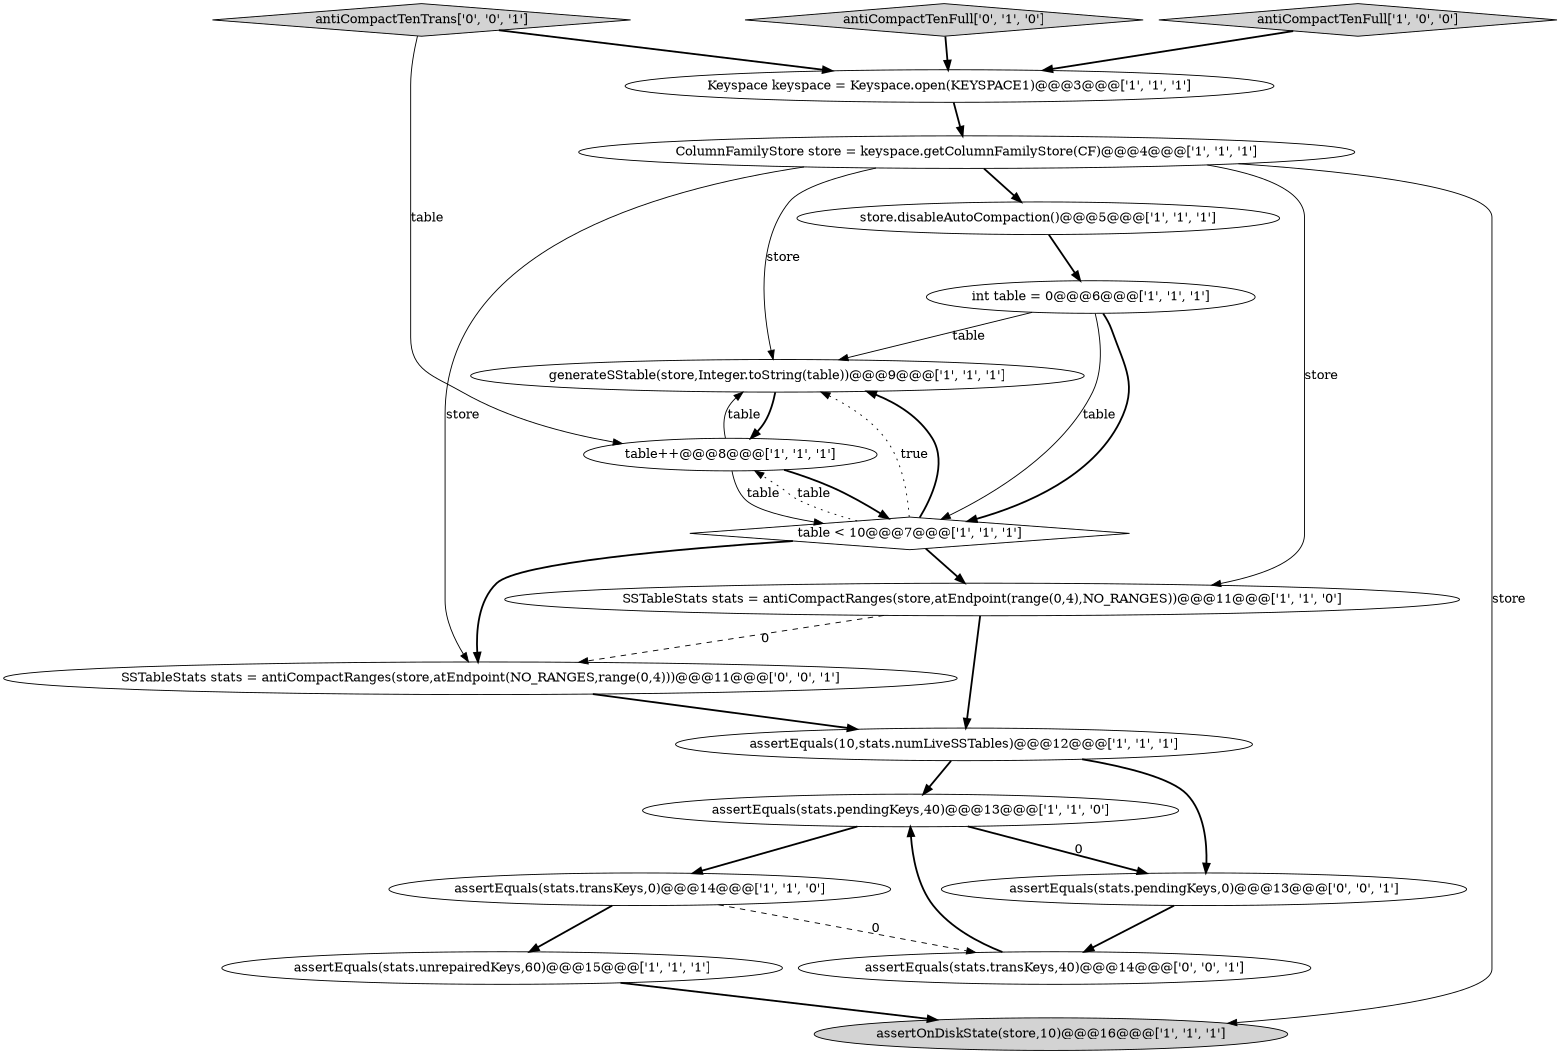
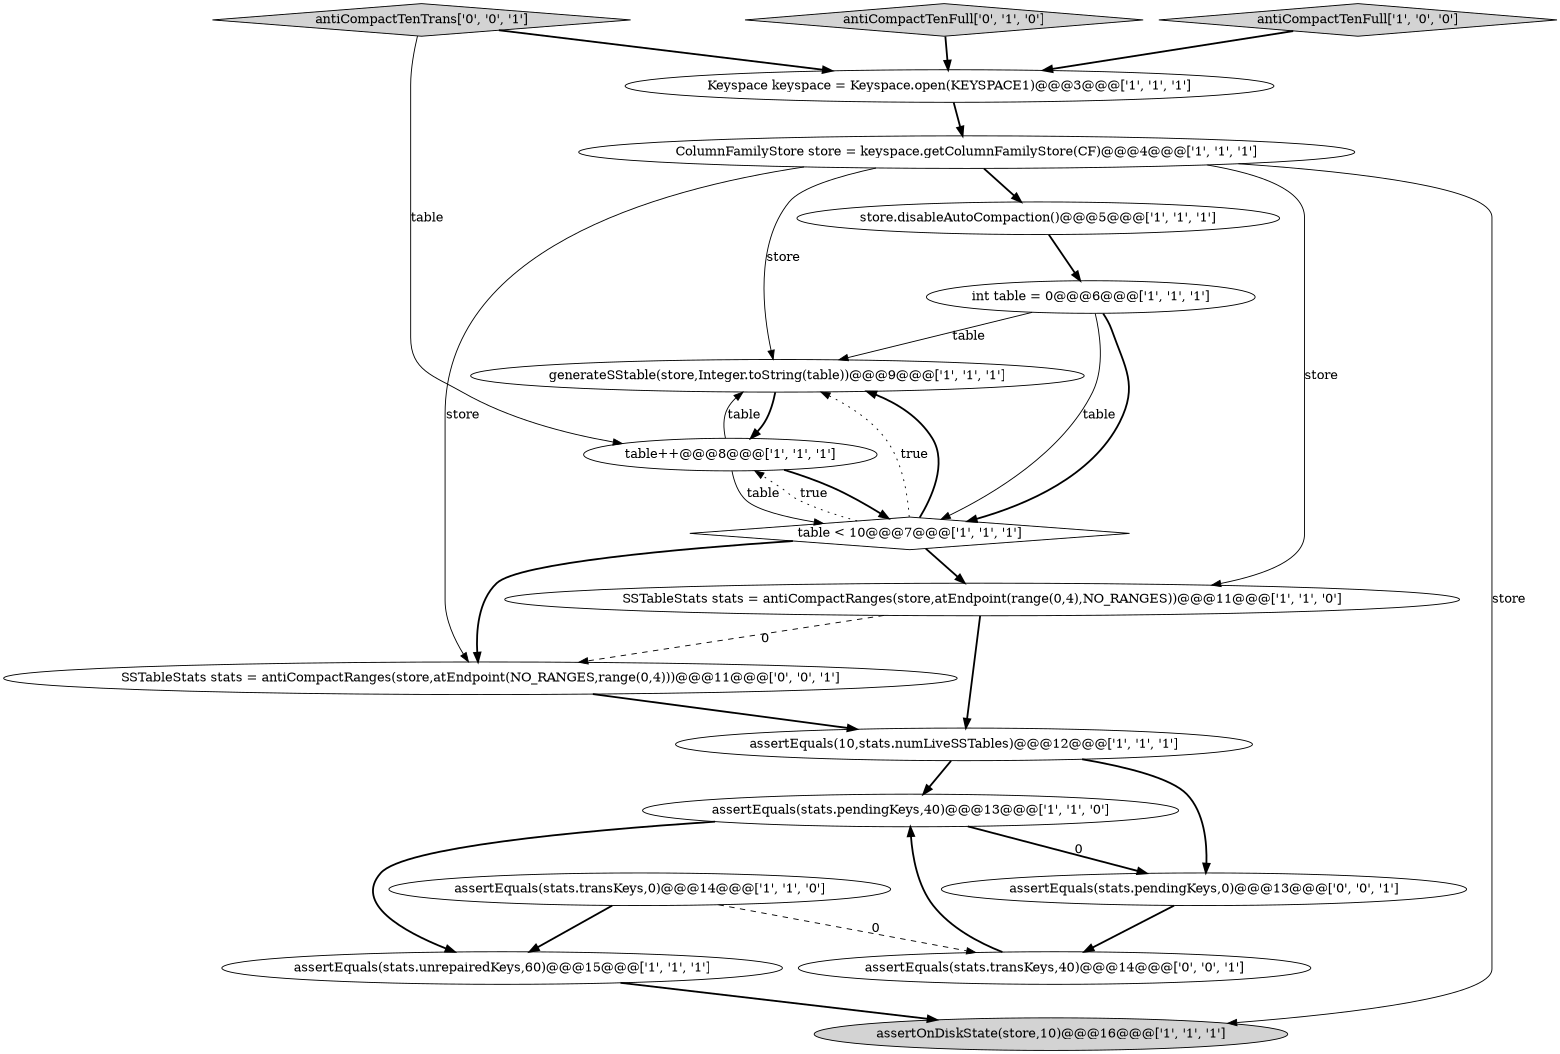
edge "table < 10@@@7@@@['1', '1', '1']" -> "table++@@@8@@@['1', '1', '1']": label "table" -> "true"
edge "assertEquals(stats.pendingKeys,40)@@@13@@@['1', '1', '0']" -> "assertEquals(stats.transKeys,0)@@@14@@@['1', '1', '0']": now "assertEquals(stats.pendingKeys,40)@@@13@@@['1', '1', '0']" -> "assertEquals(stats.unrepairedKeys,60)@@@15@@@['1', '1', '1']"
